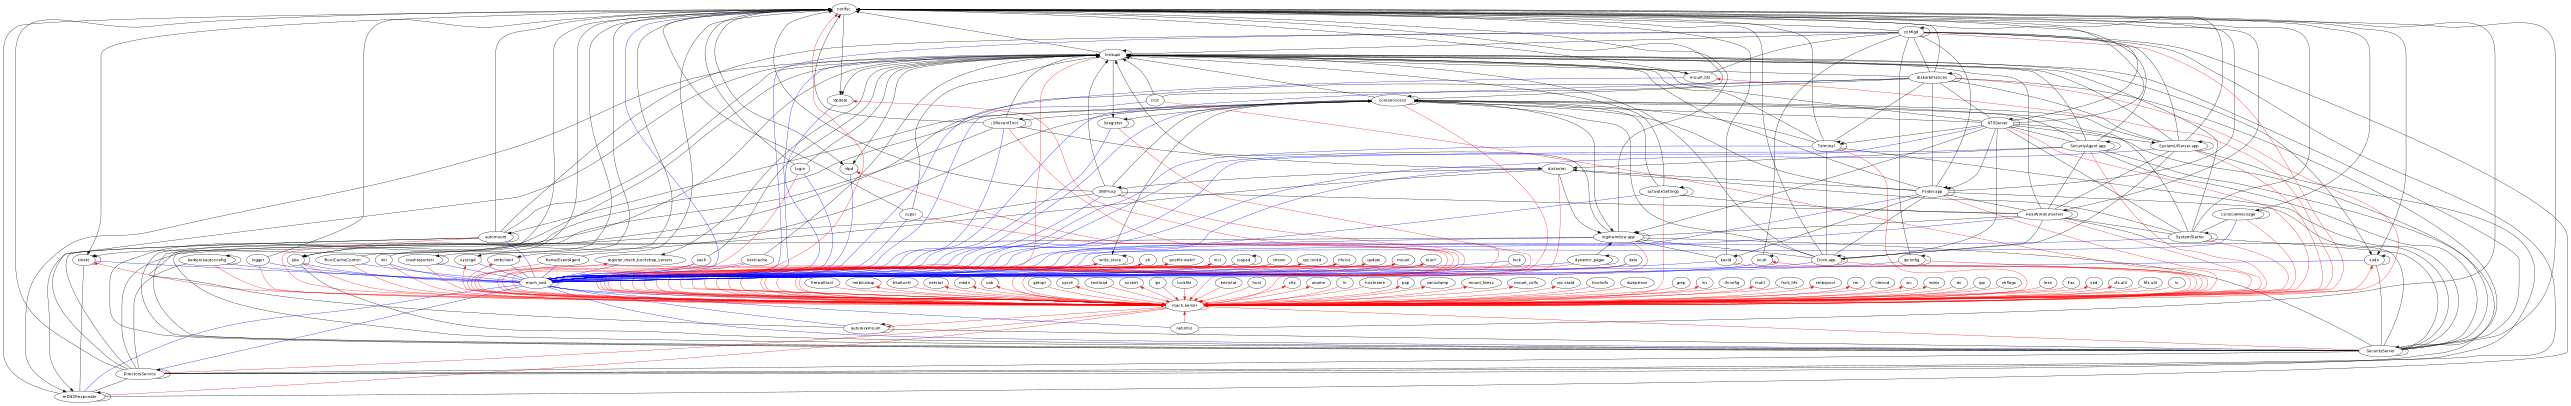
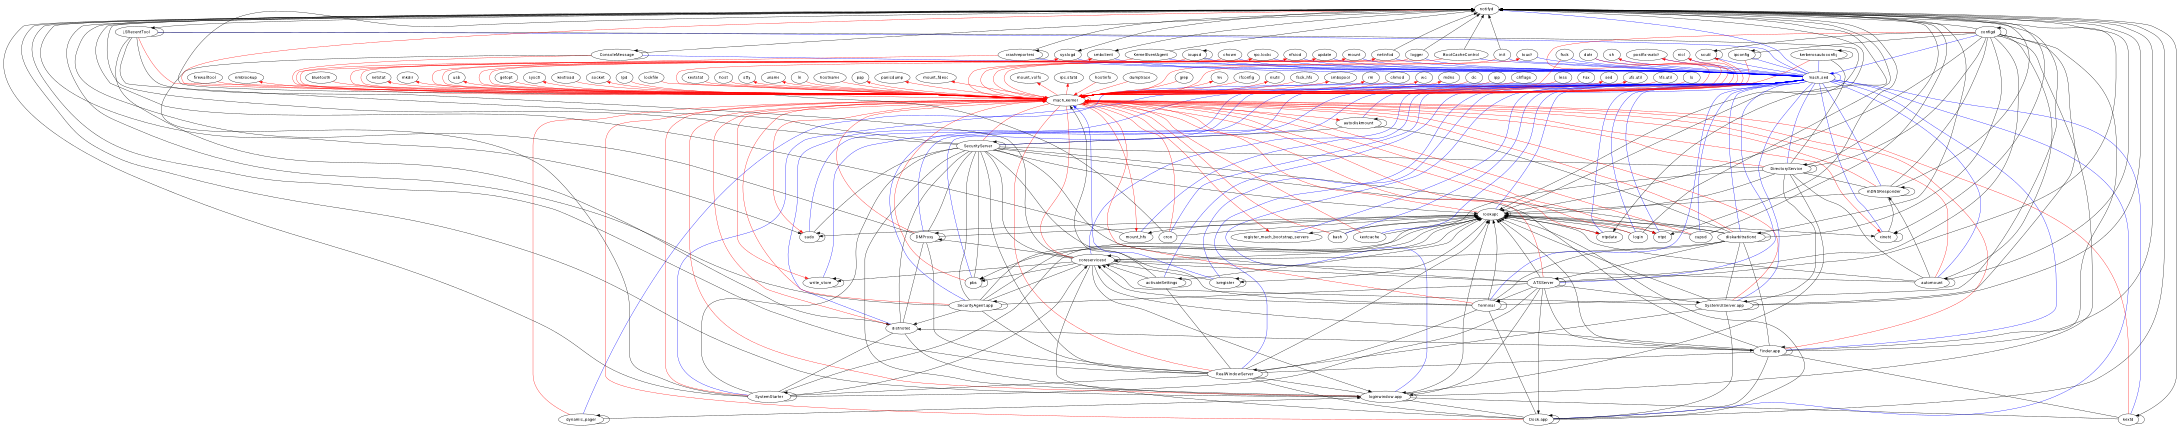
edge "configd" -- "mount_hfs": now "configd" -- "loginwindow.app"
edge "DMProxy" -> "coreservicesd": reversed
edge "lookupd" -> "mDNSResponder": reversed
edge "lsregister" -> "mach_kernel": color red -> blue
edge "activateSettings" -> "mach_kernel": color red -> black
edge "netinfod" -> "mach_kernel": reversed
edge "Terminal" -- "RealWindowServer": added
